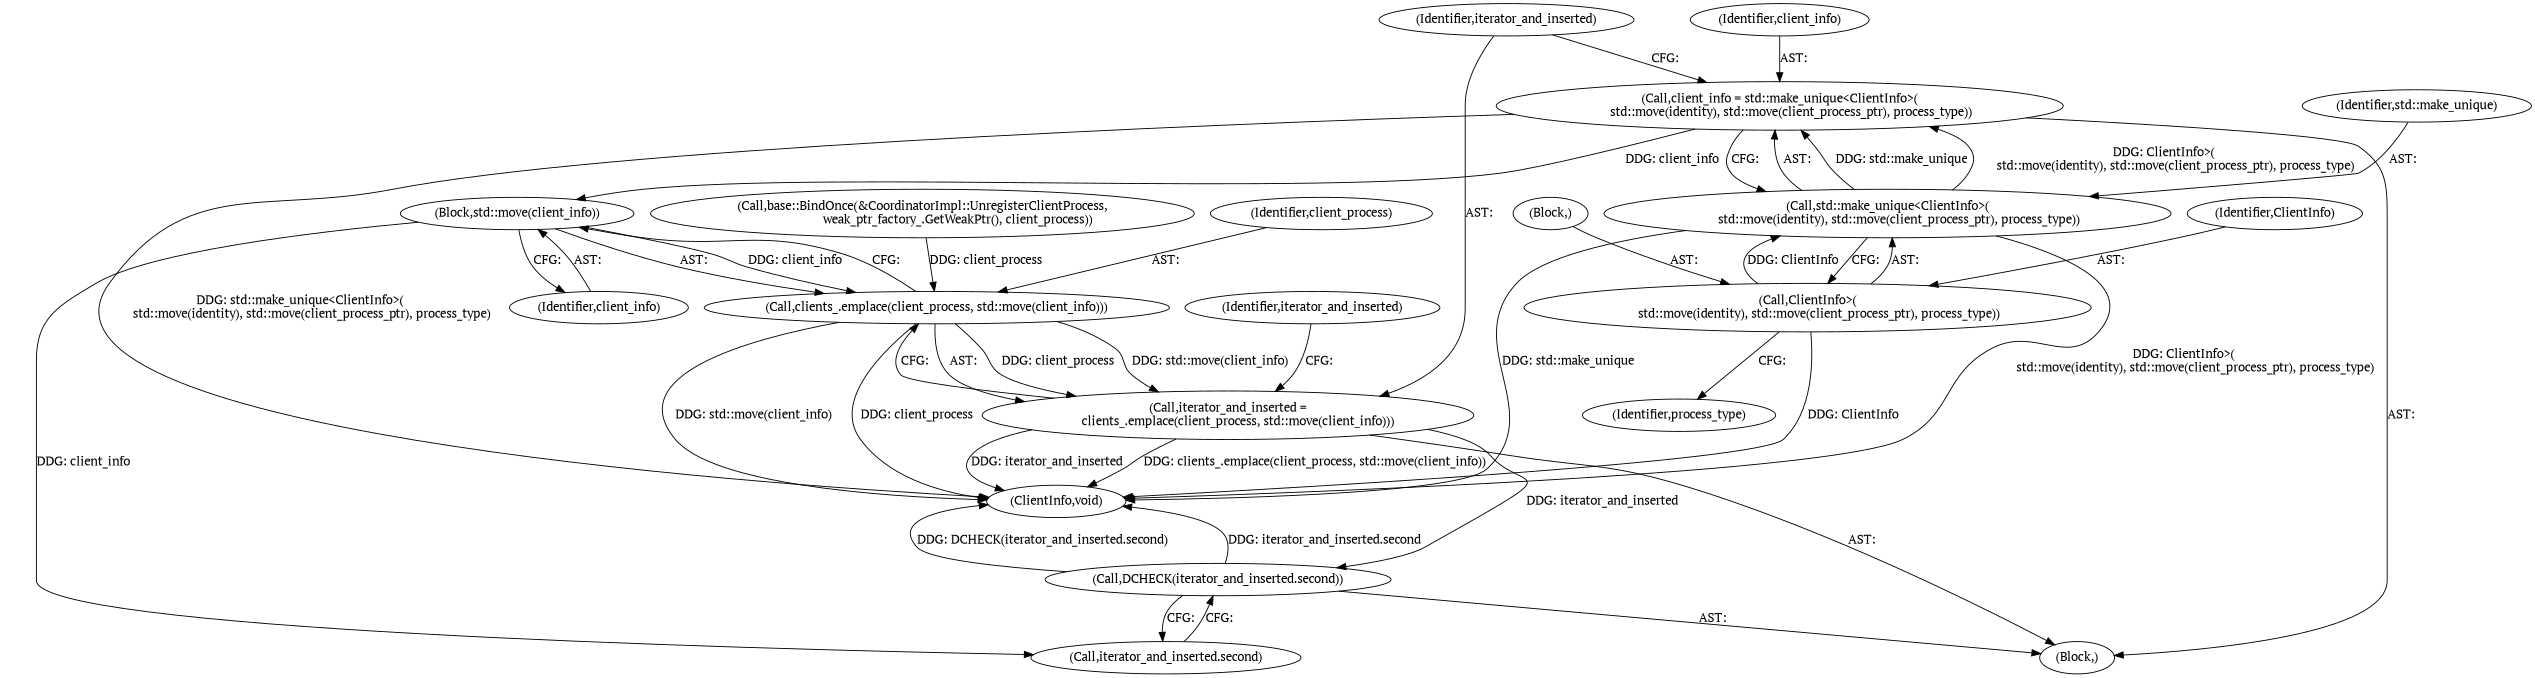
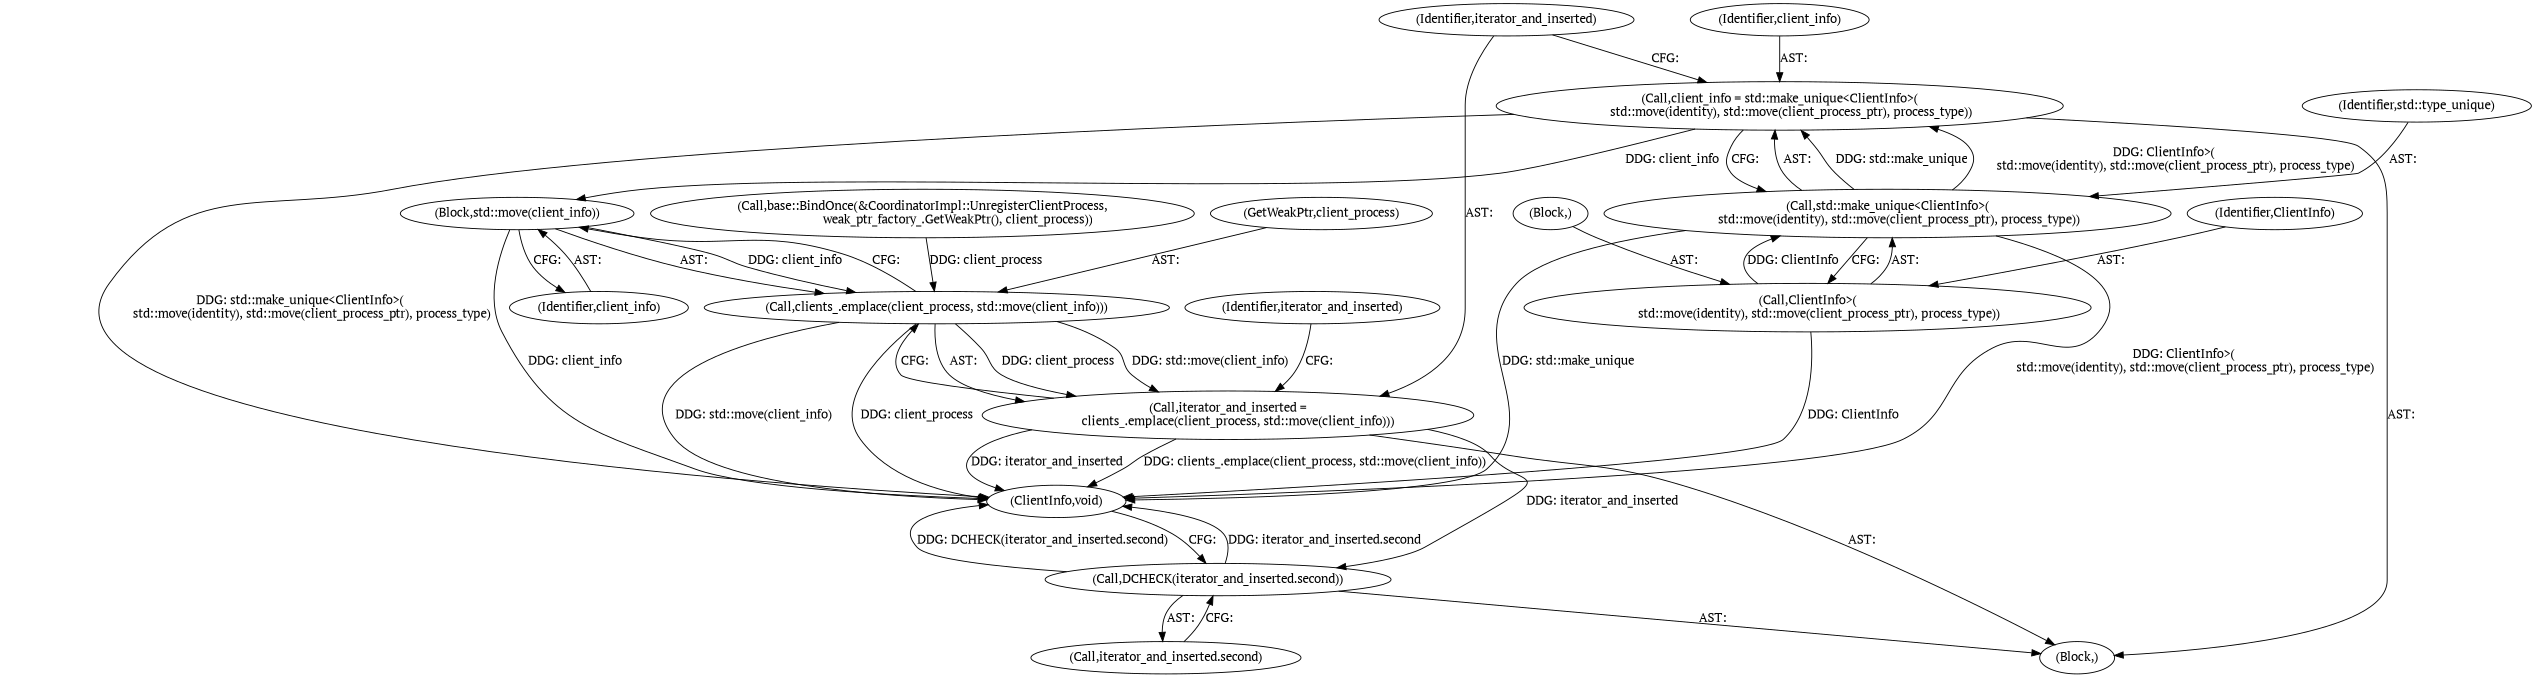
node "(Identifier,std::make_unique)": label "(Identifier,std::make_unique)" -> "(Identifier,std::type_unique)"
node "(Identifier,client_process)": label "(Identifier,client_process)" -> "(GetWeakPtr,client_process)"
node "(Identifier,process_type)": removed
edge "(ClientInfo,void)" -> "(Call,DCHECK(iterator_and_inserted.second))": added, label "CFG:"
edge "(Block,std::move(client_info))" -> "(Call,iterator_and_inserted.second)": now "(Block,std::move(client_info))" -> "(ClientInfo,void)"
edge "(Call,DCHECK(iterator_and_inserted.second))" -> "(Call,iterator_and_inserted.second)": label "CFG: " -> "AST: "
